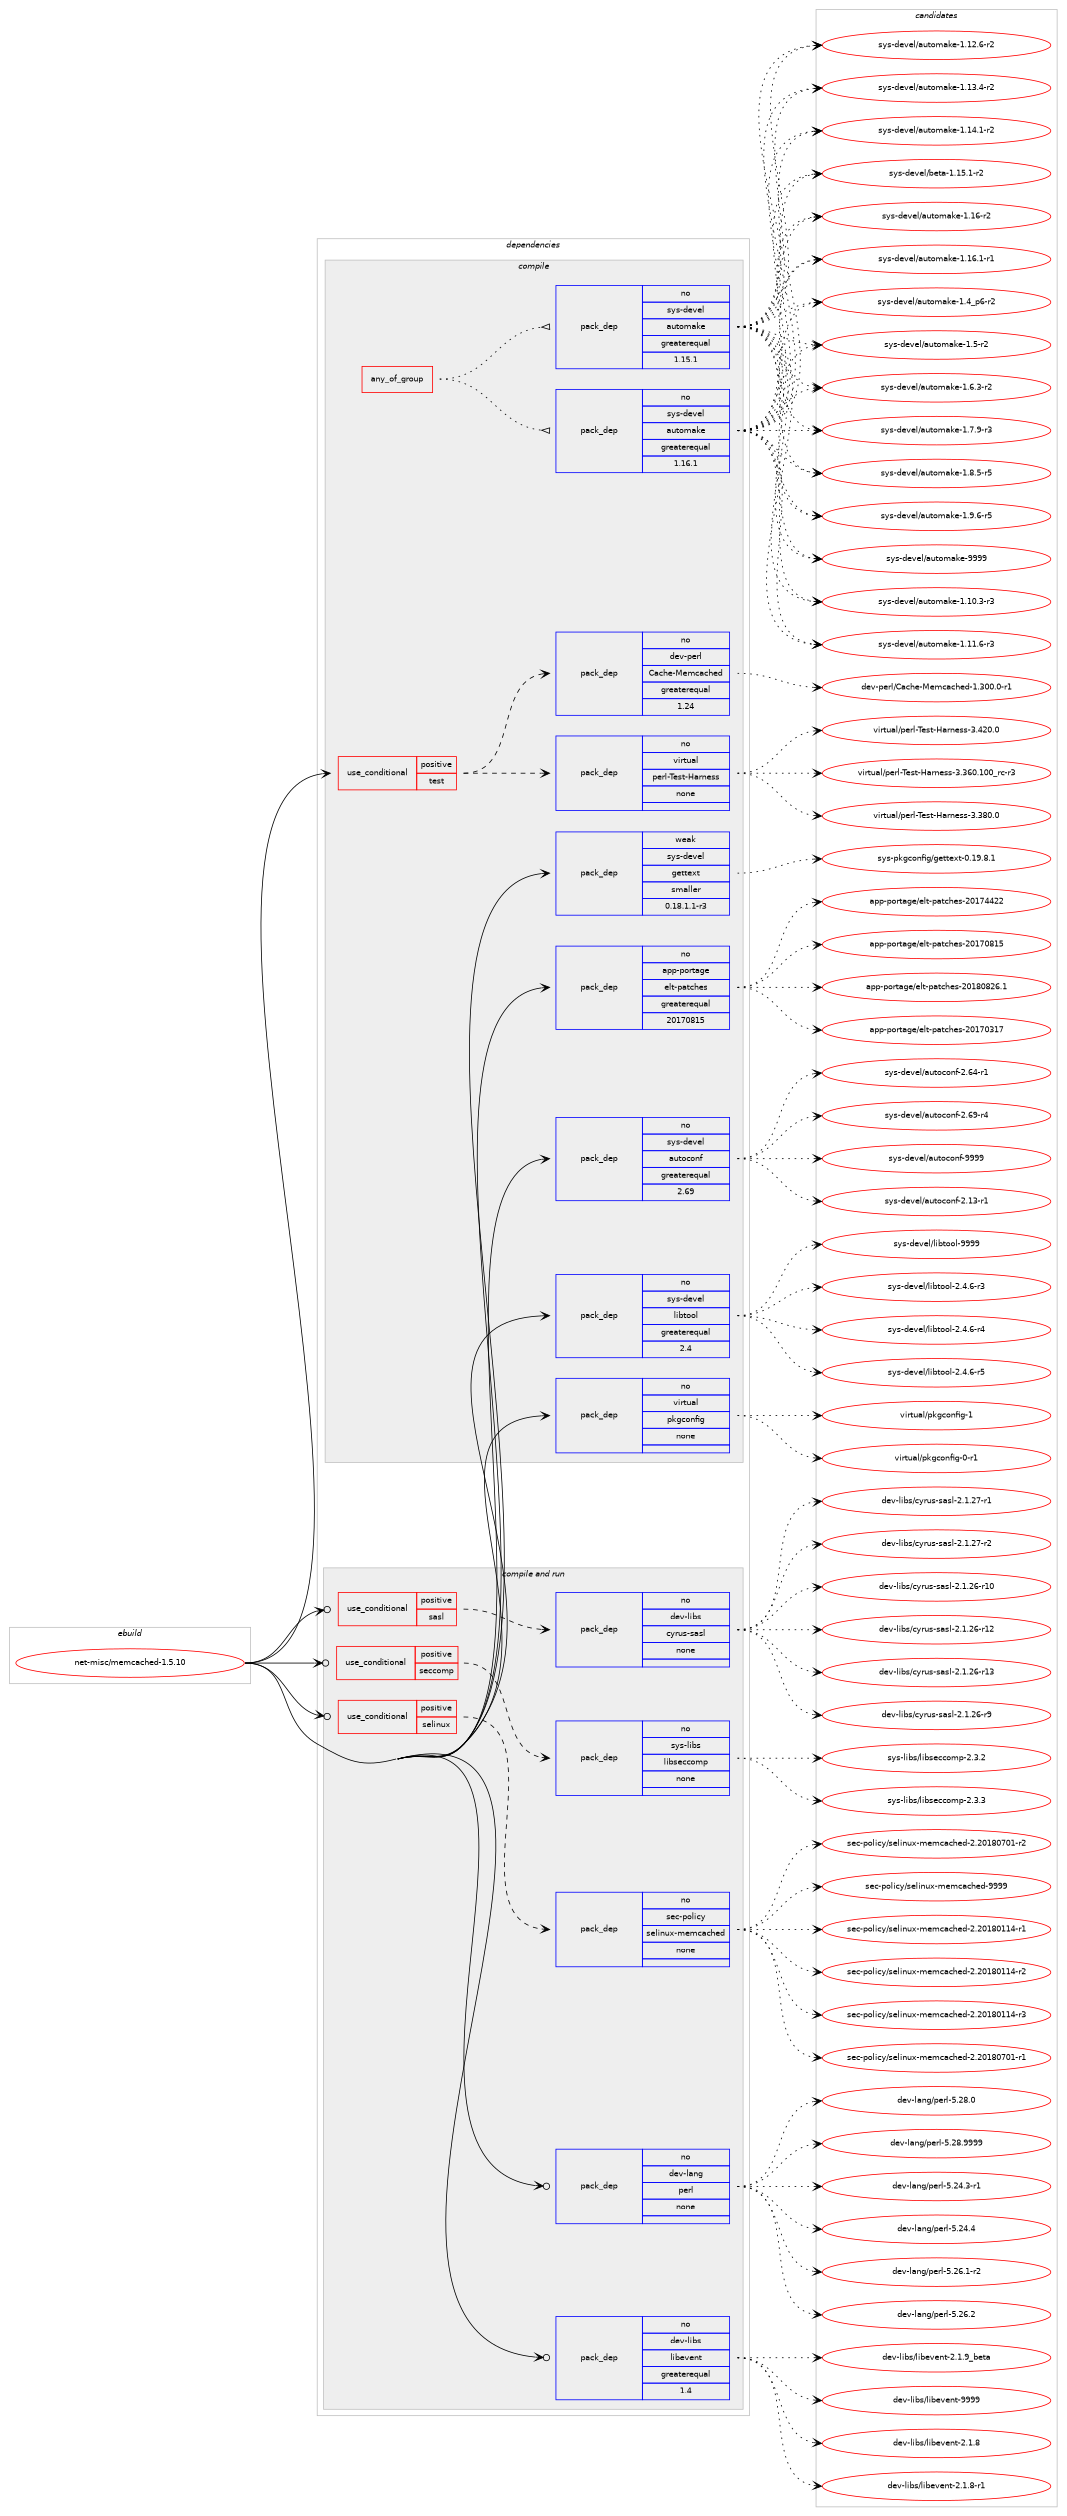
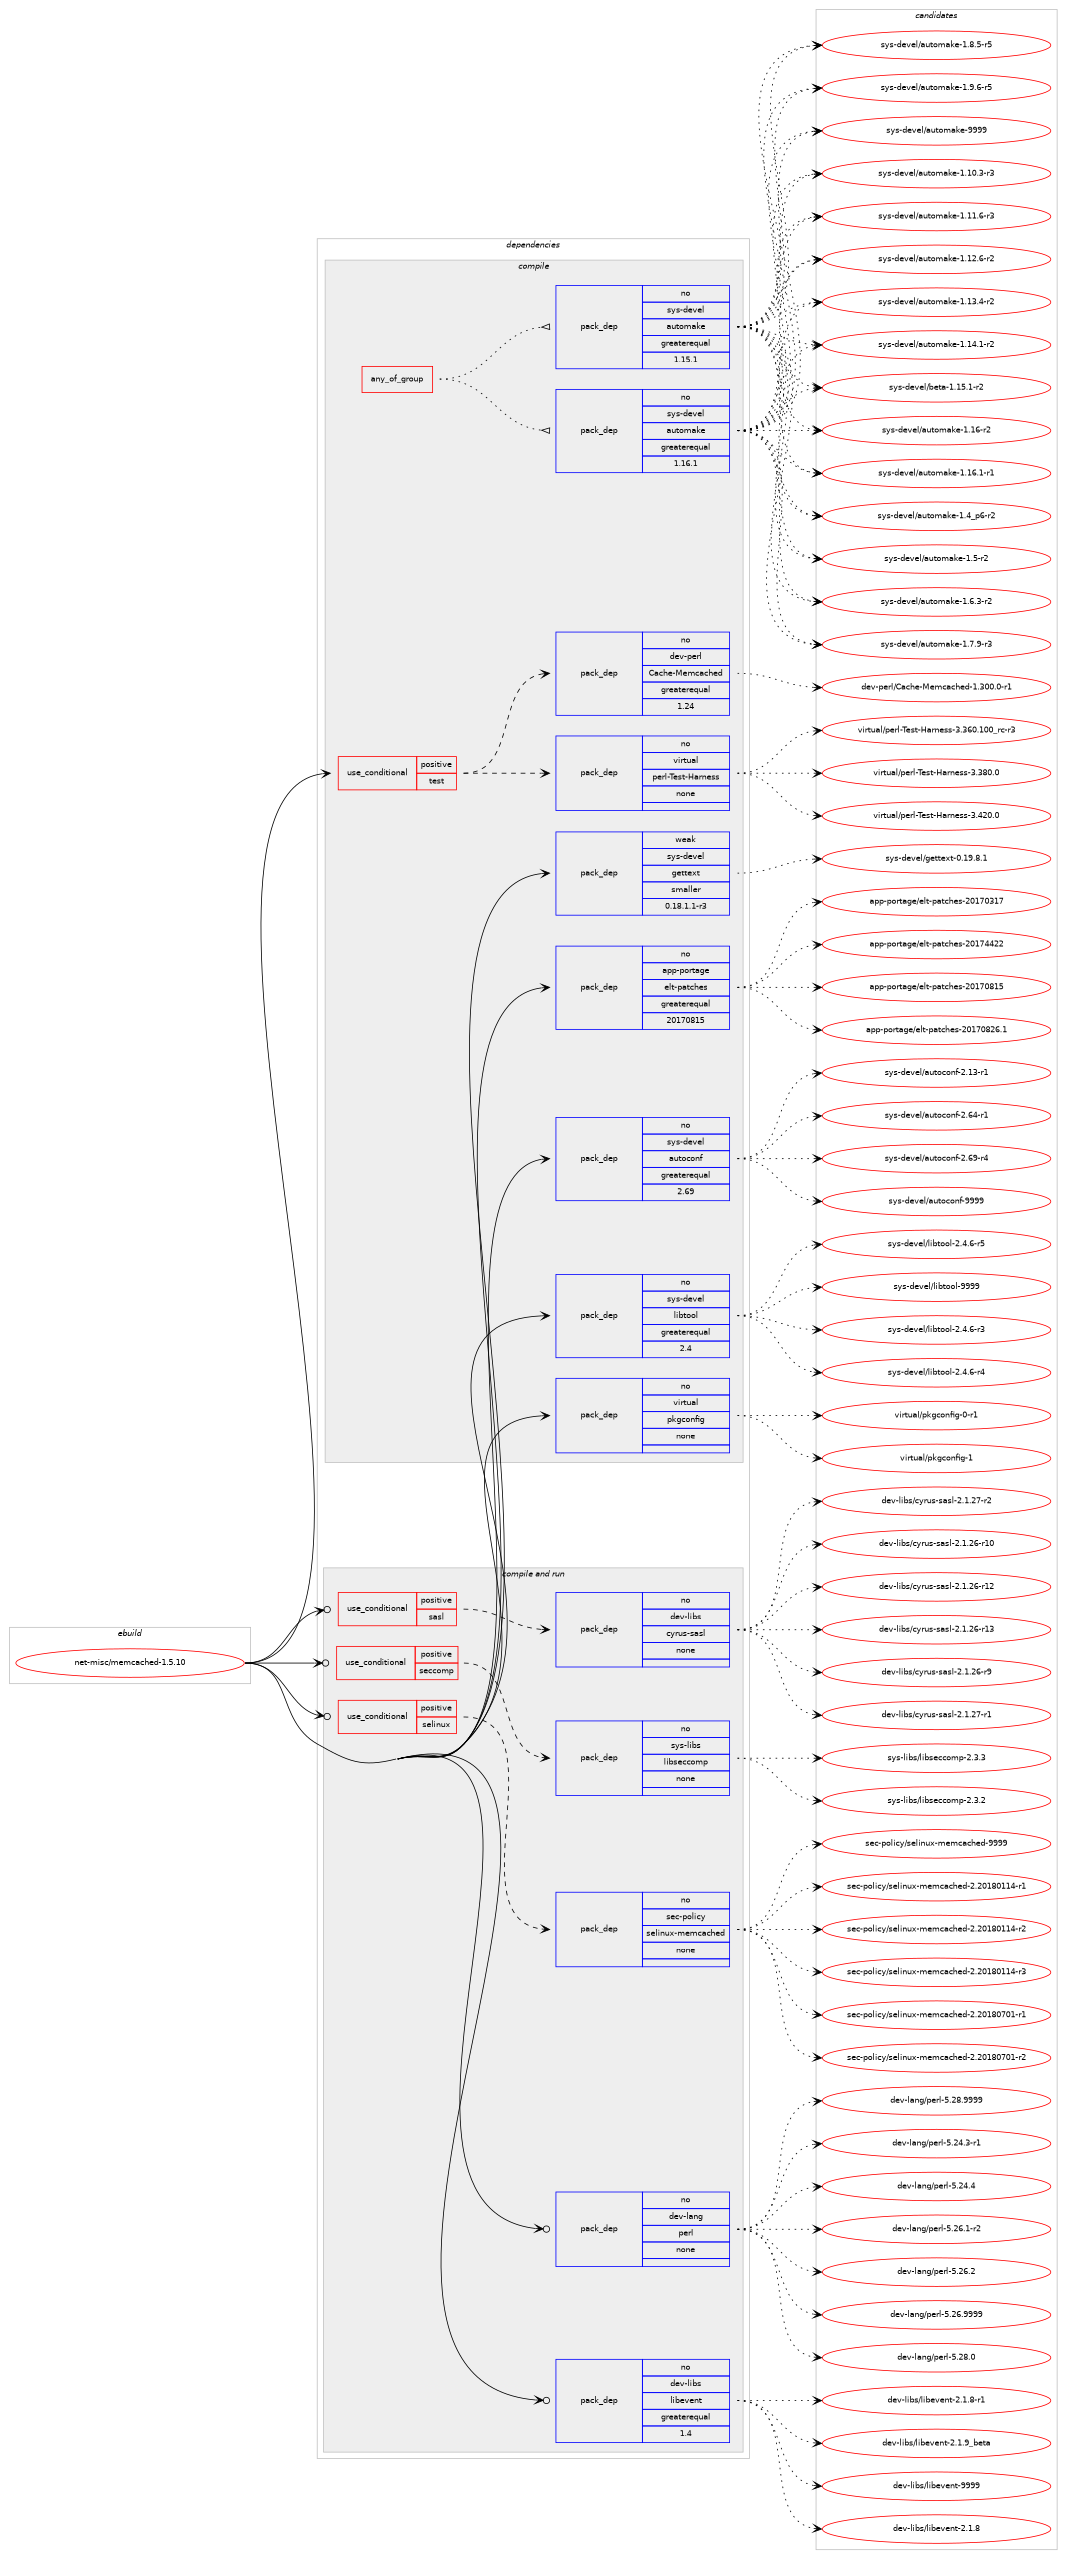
node "sys-pkgconfig/gettext-0.19.8.1": label "sys-pkgconfig/gettext-0.19.8.1" -> "sys-devel/gettext-0.19.8.1"
node "app-portage/elt-patches-20180826.1": label "app-portage/elt-patches-20180826.1" -> "app-portage/elt-patches-20170826.1"
node "dev-lang/perl-5.26.9999": added
